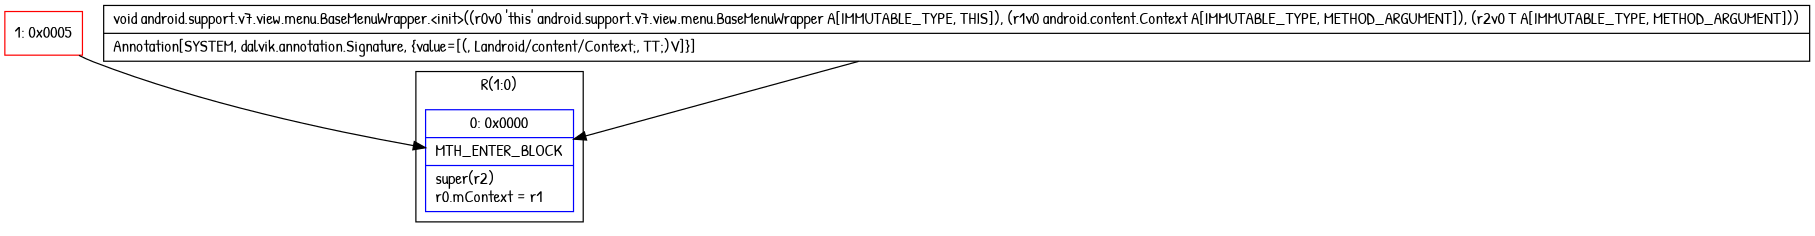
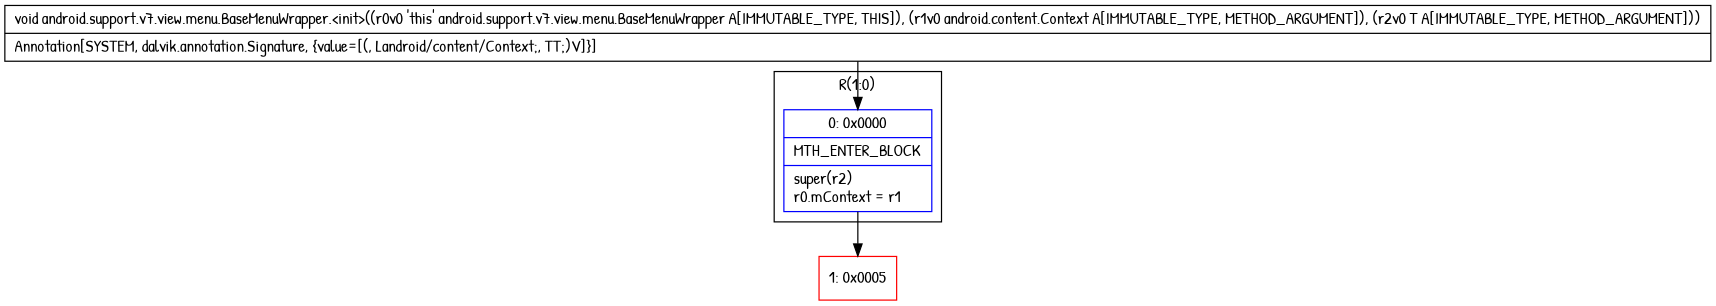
edge "1: 0x0005" -> "0: 0x0000": reversed
